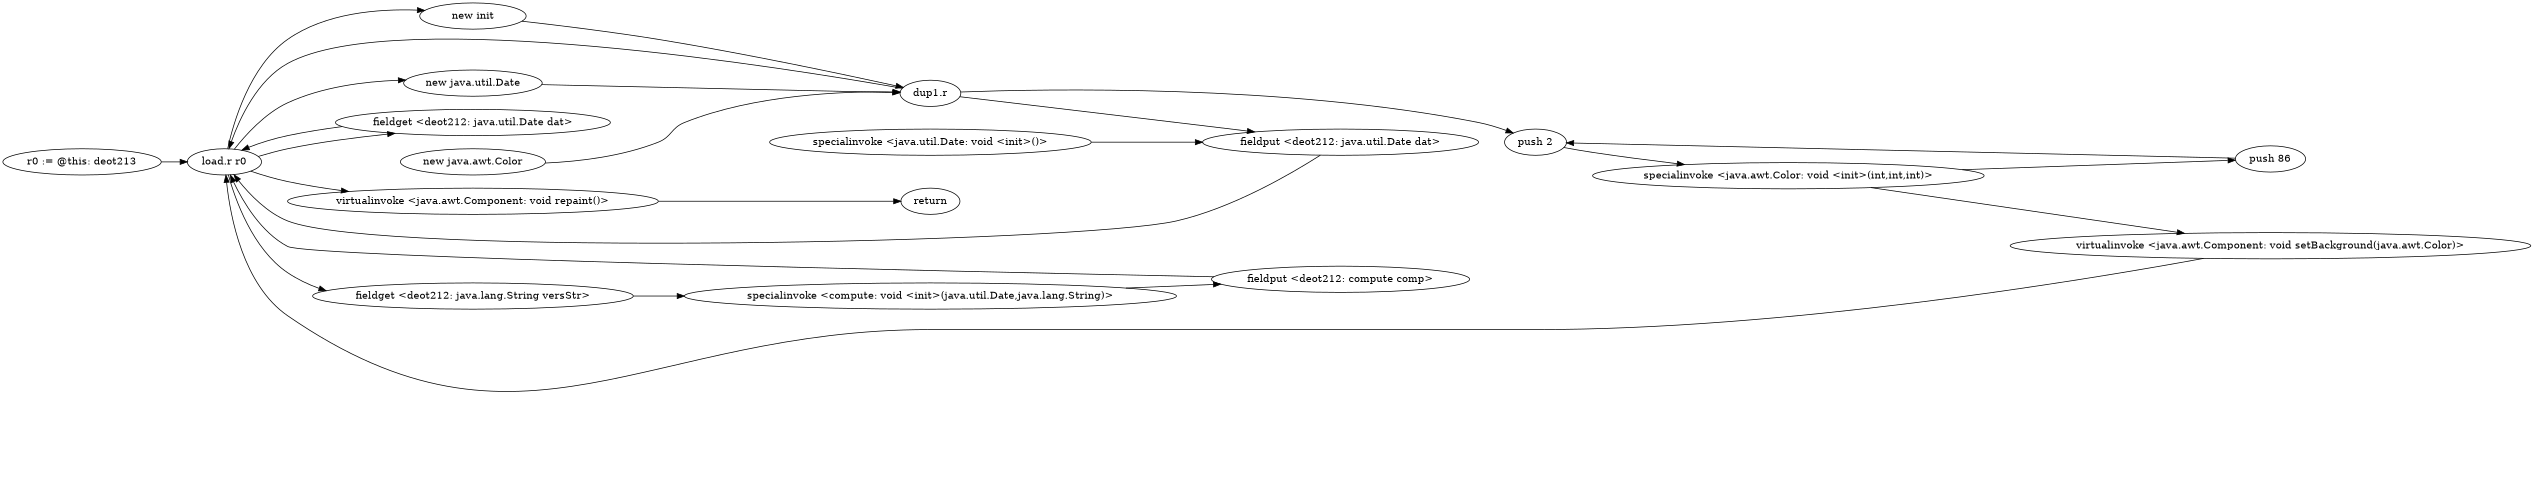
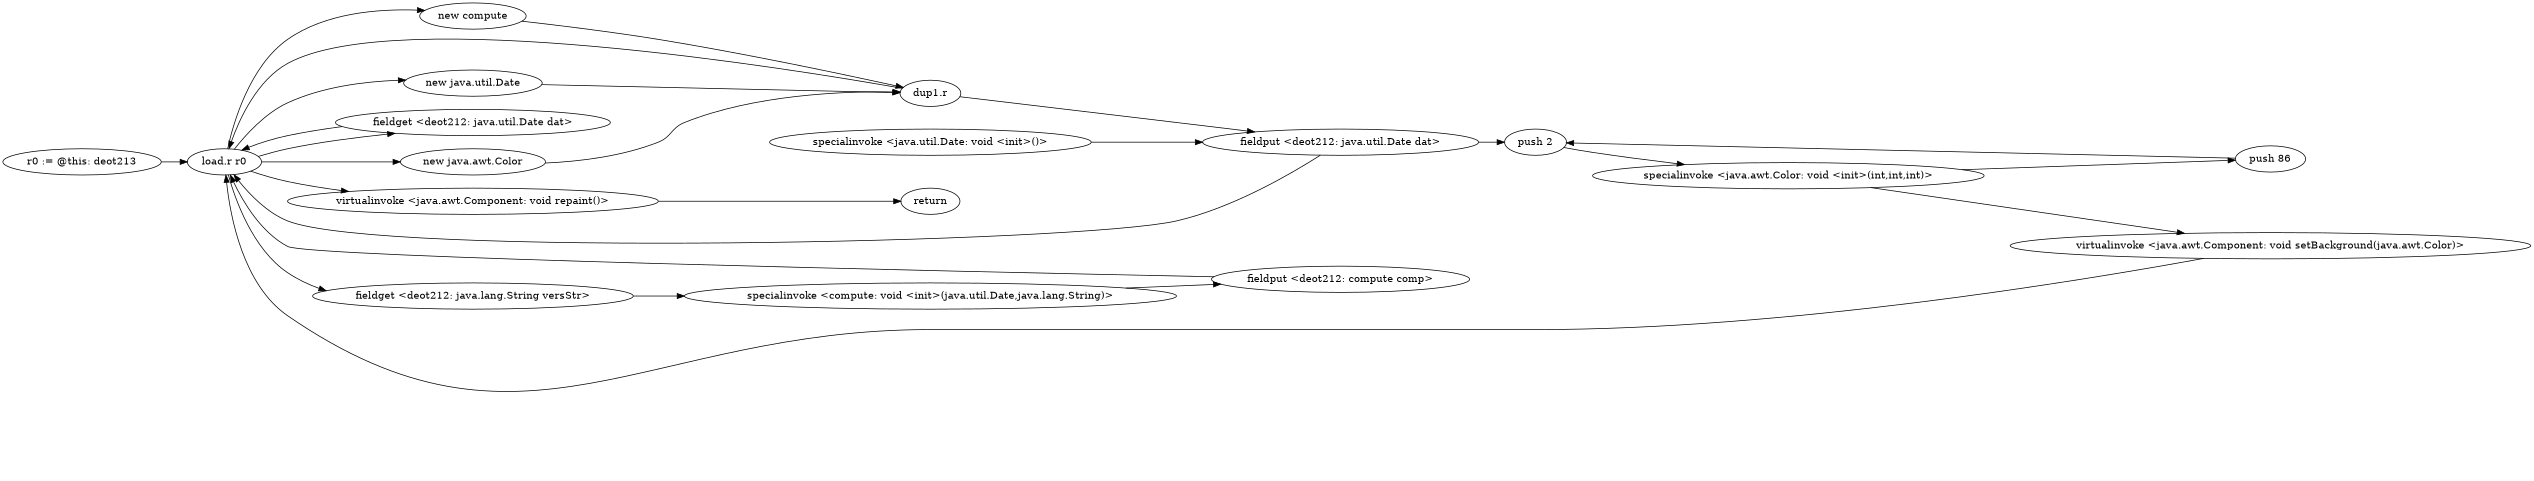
node "new init": label "new init" -> "new compute"
edge "dup1.r" -> "push 2": now "fieldput <deot212: java.util.Date dat>" -> "push 2"
edge "load.r r0" -> "new java.awt.Color": added
